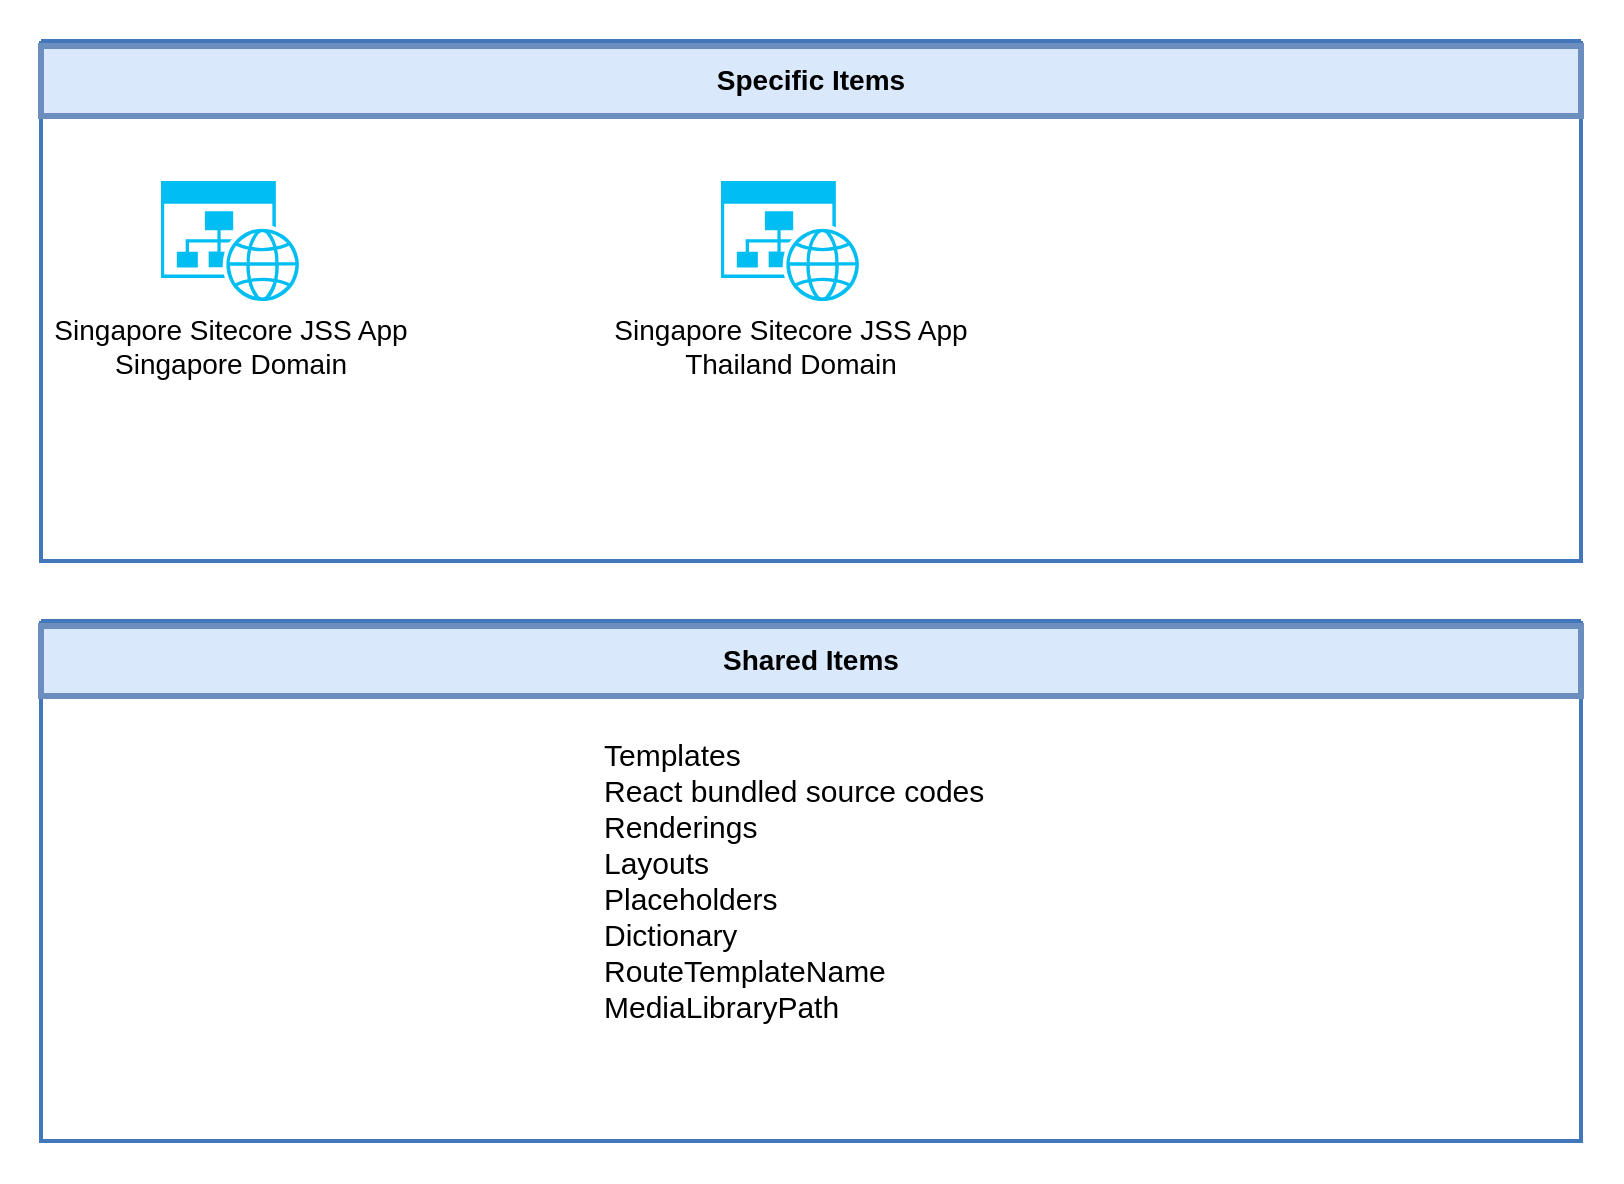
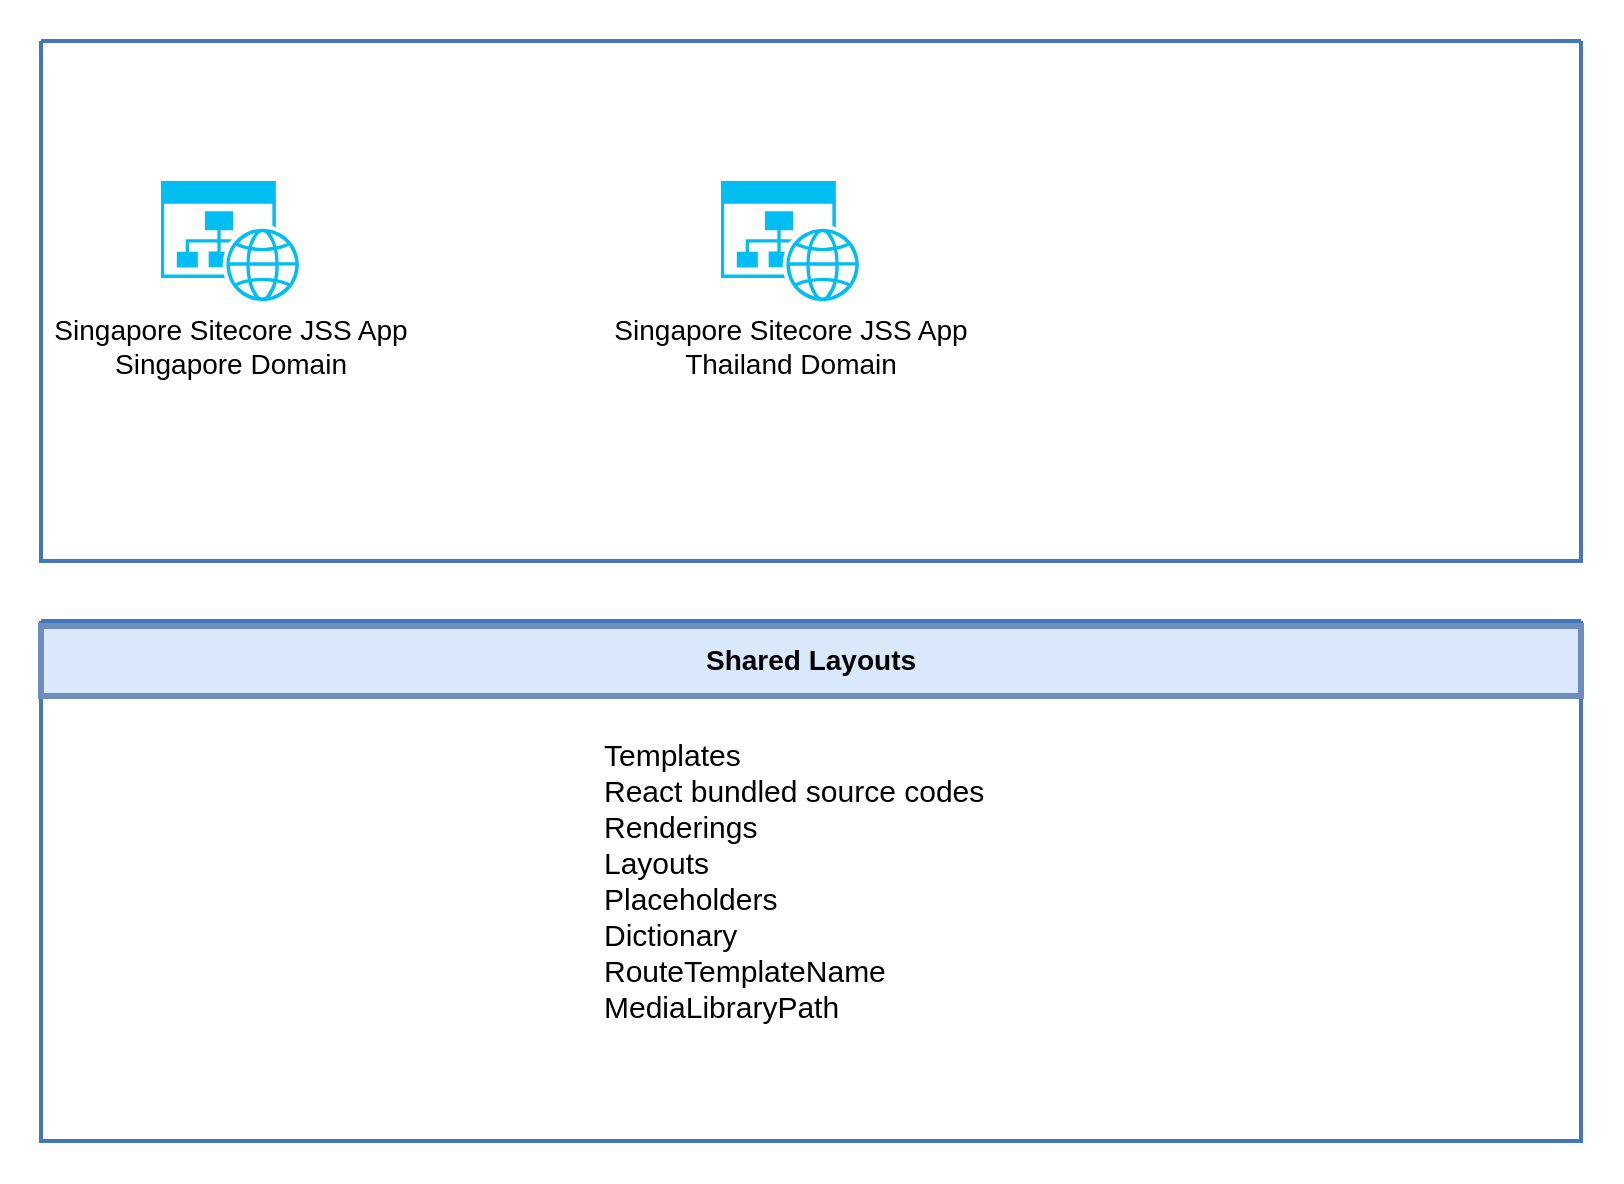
node "Specific Items": removed
node "Shared Items": label "Shared Items" -> "Shared Layouts"
